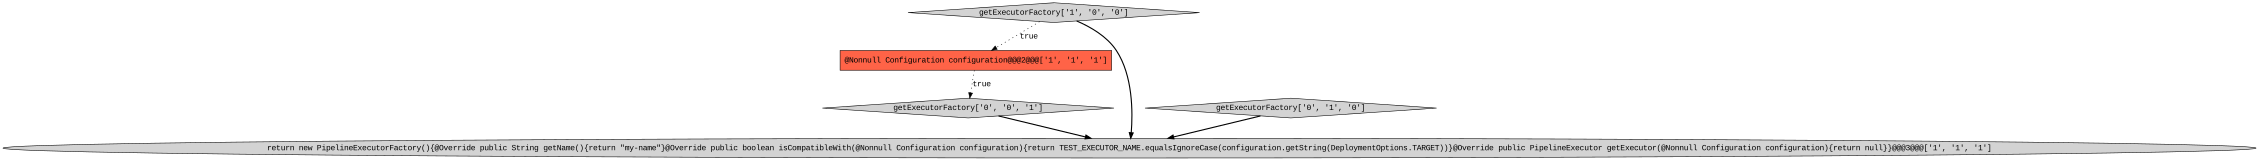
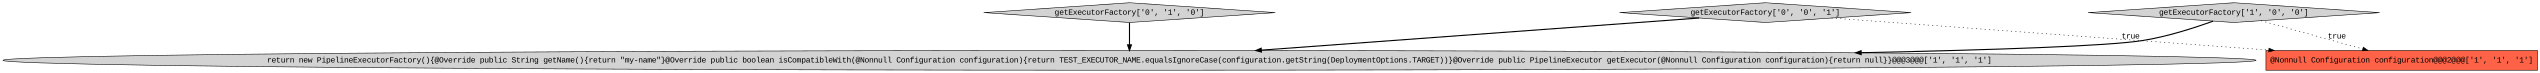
edge "@Nonnull Configuration configuration@@@2@@@['1', '1', '1']" -> "getExecutorFactory['0', '0', '1']": reversed
